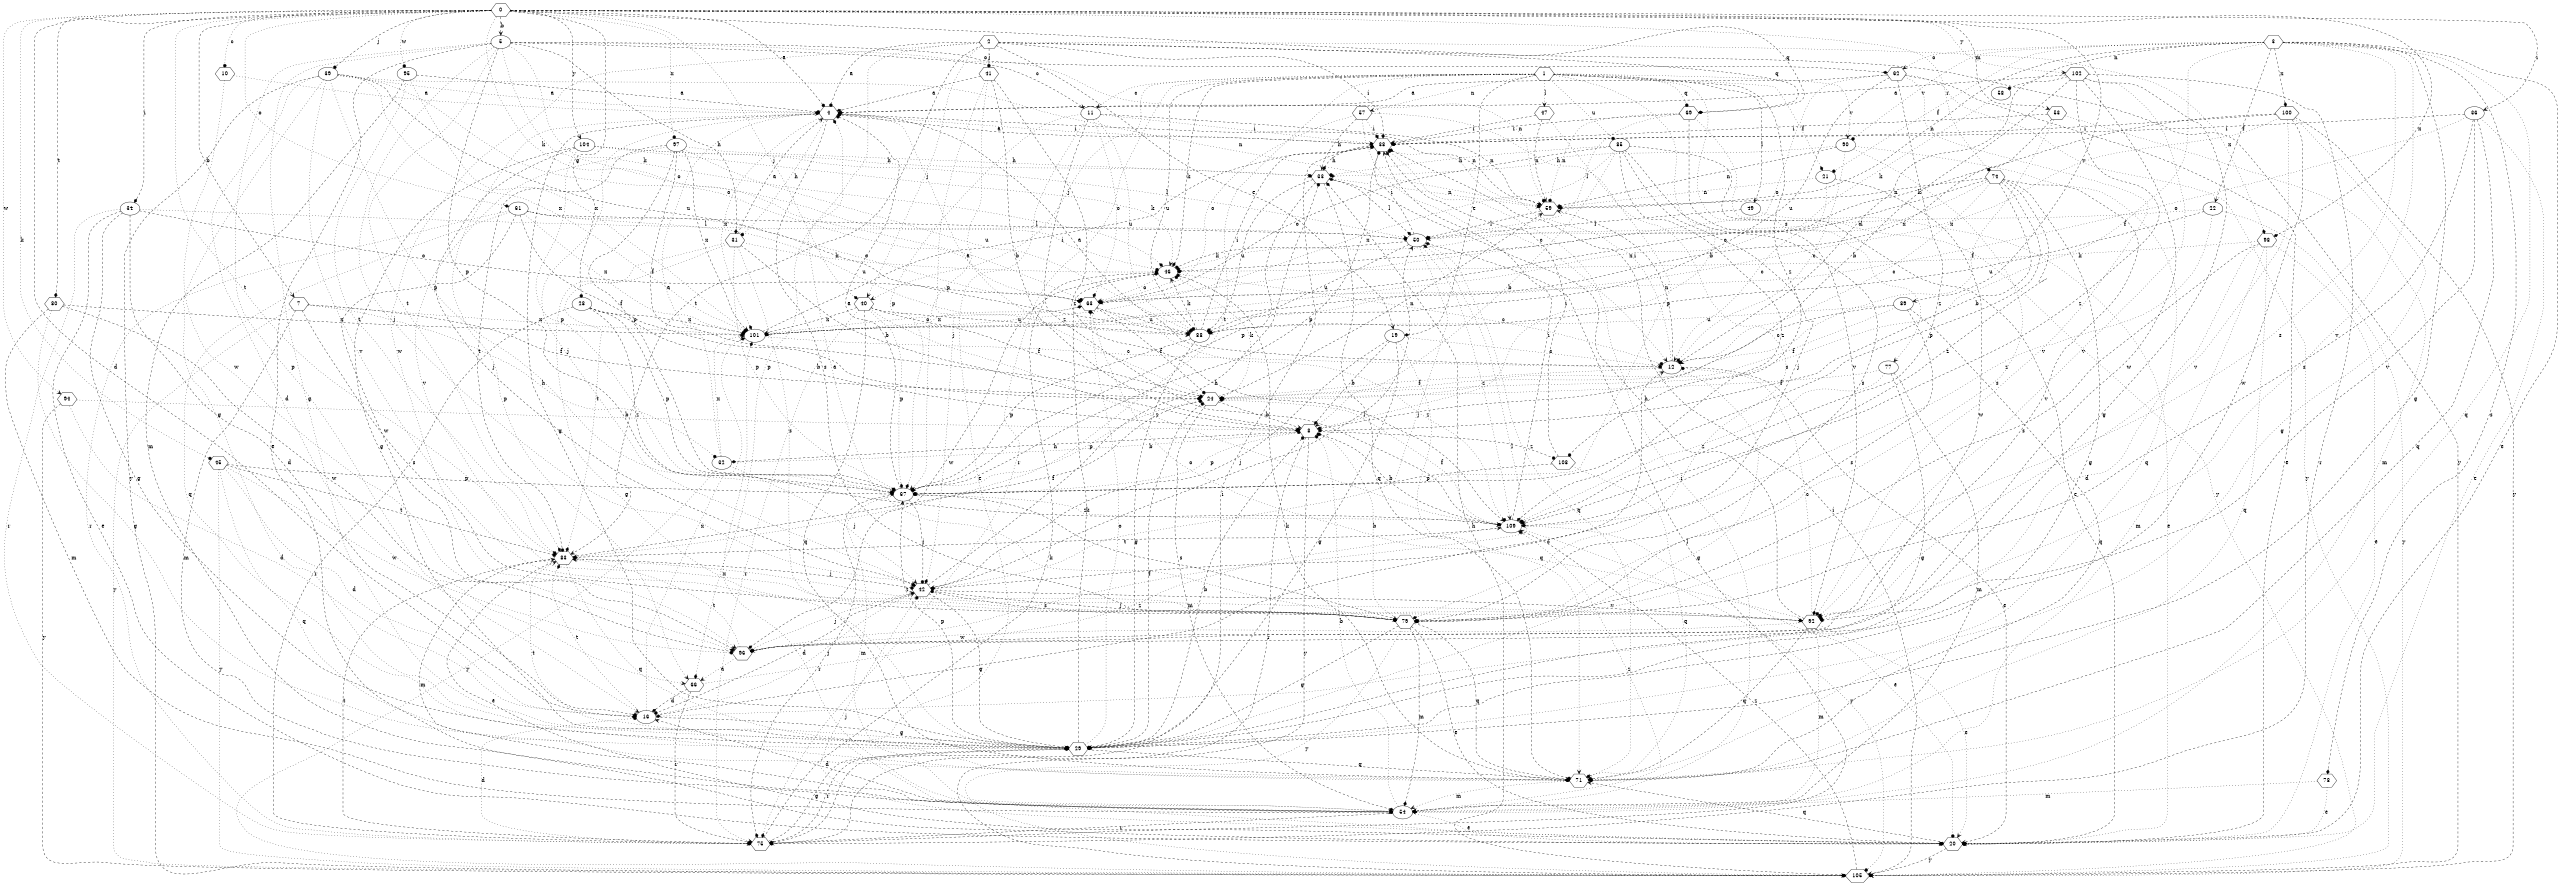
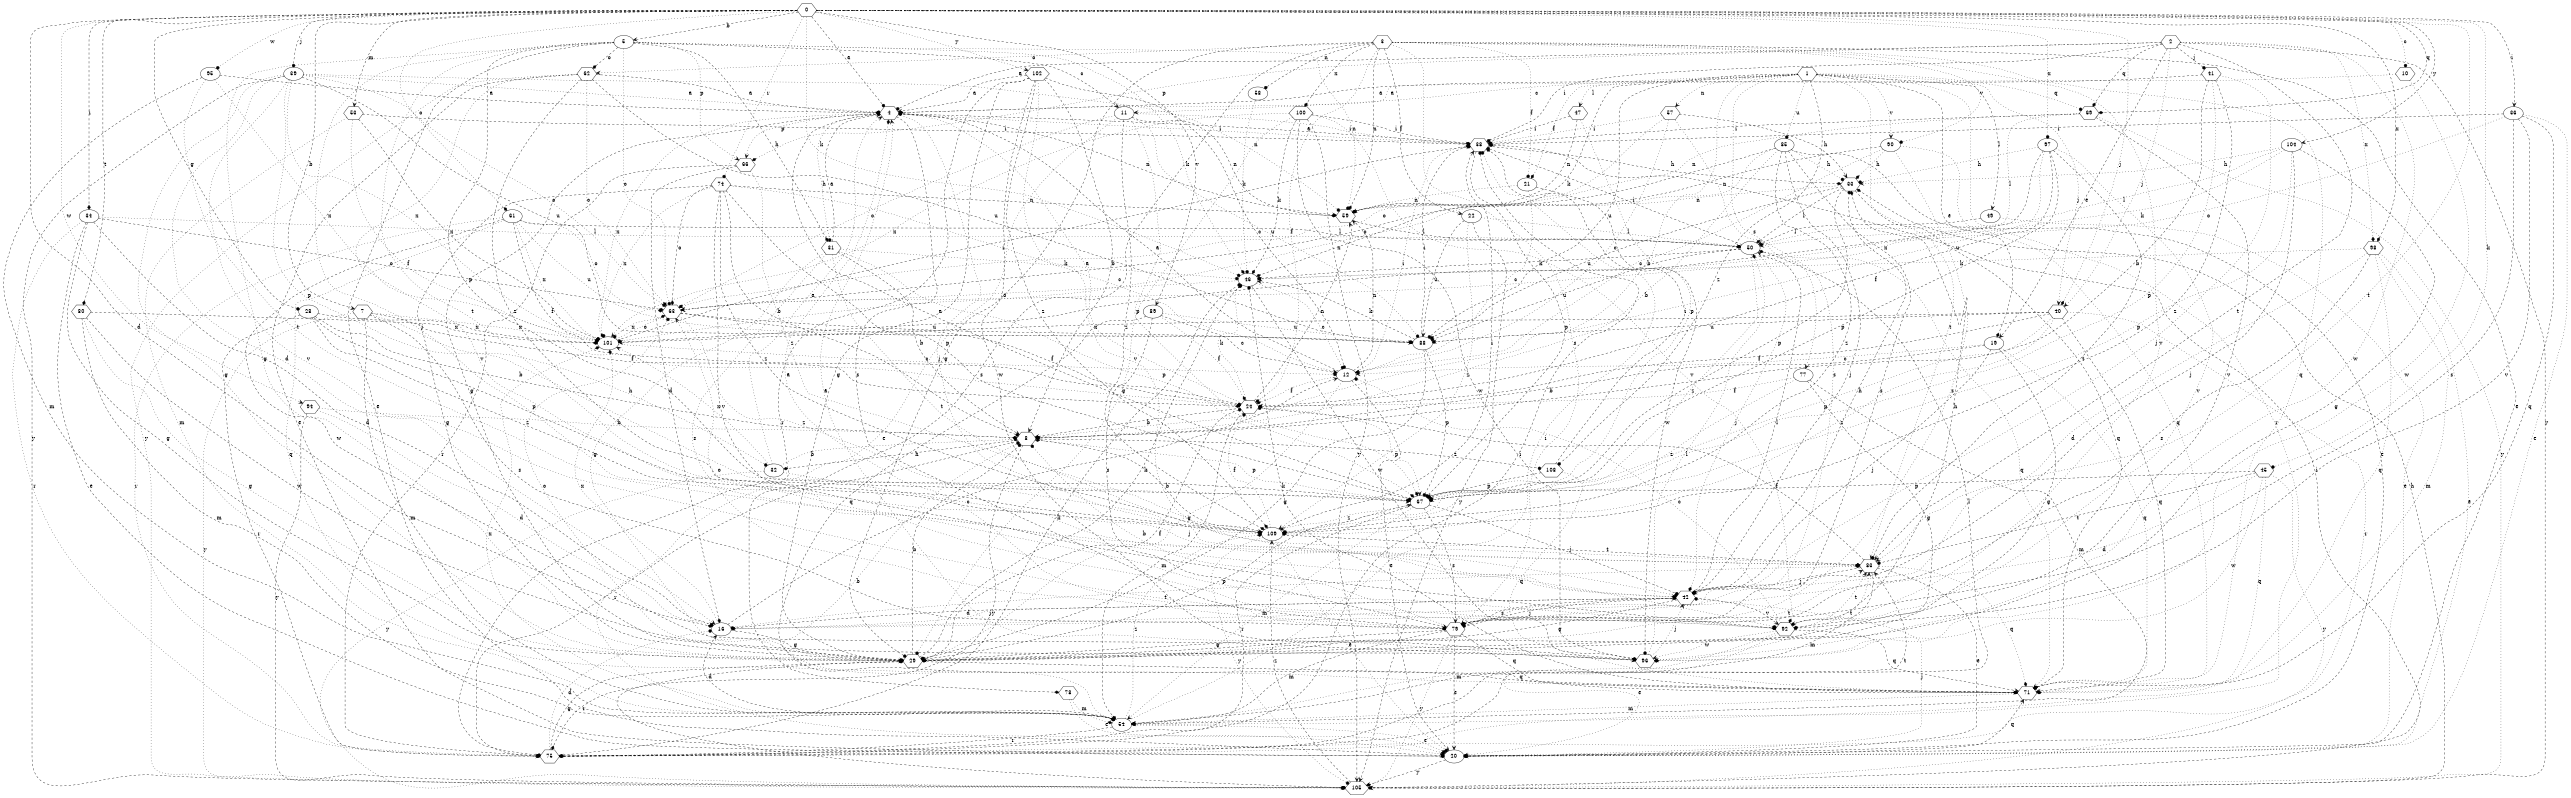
edge "96" -> "66": now "96" -> "4"
edge "22" -> "105": style dotted -> dashed
node "20": shape hexagon -> ellipse
